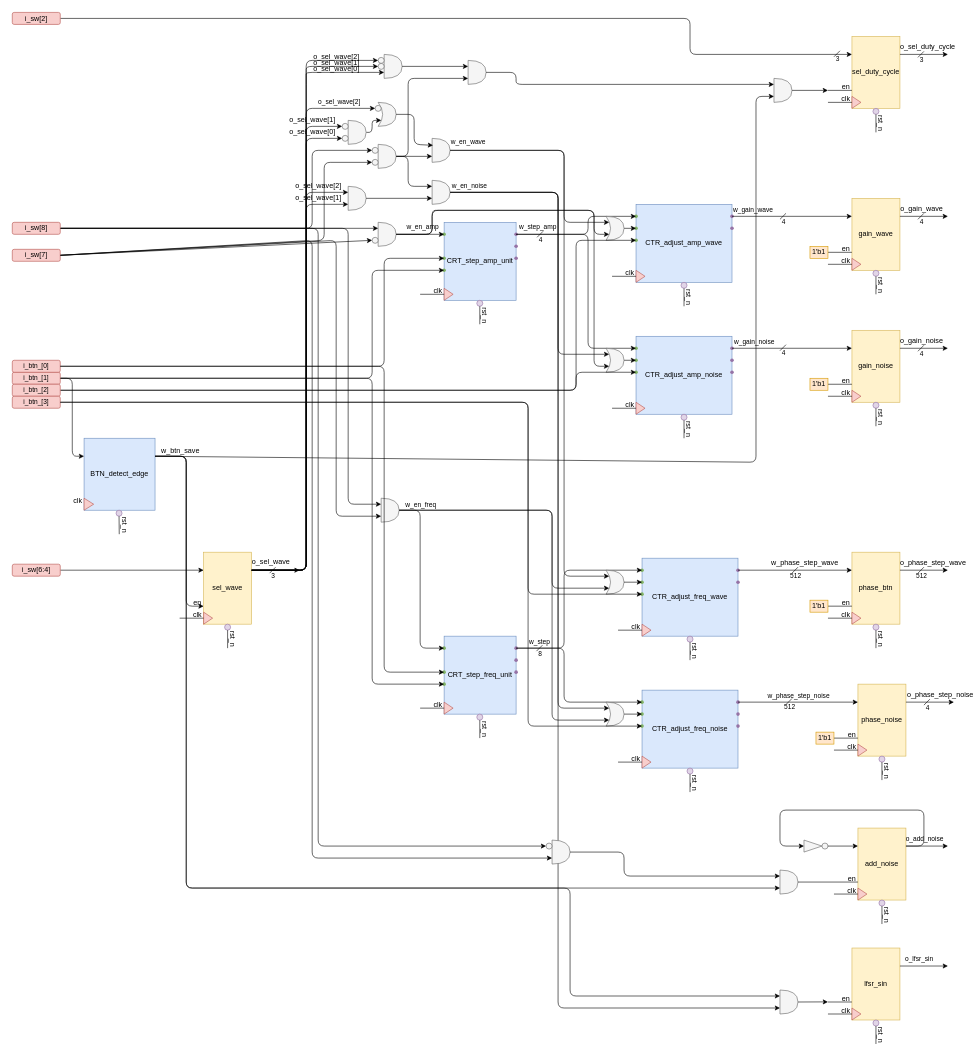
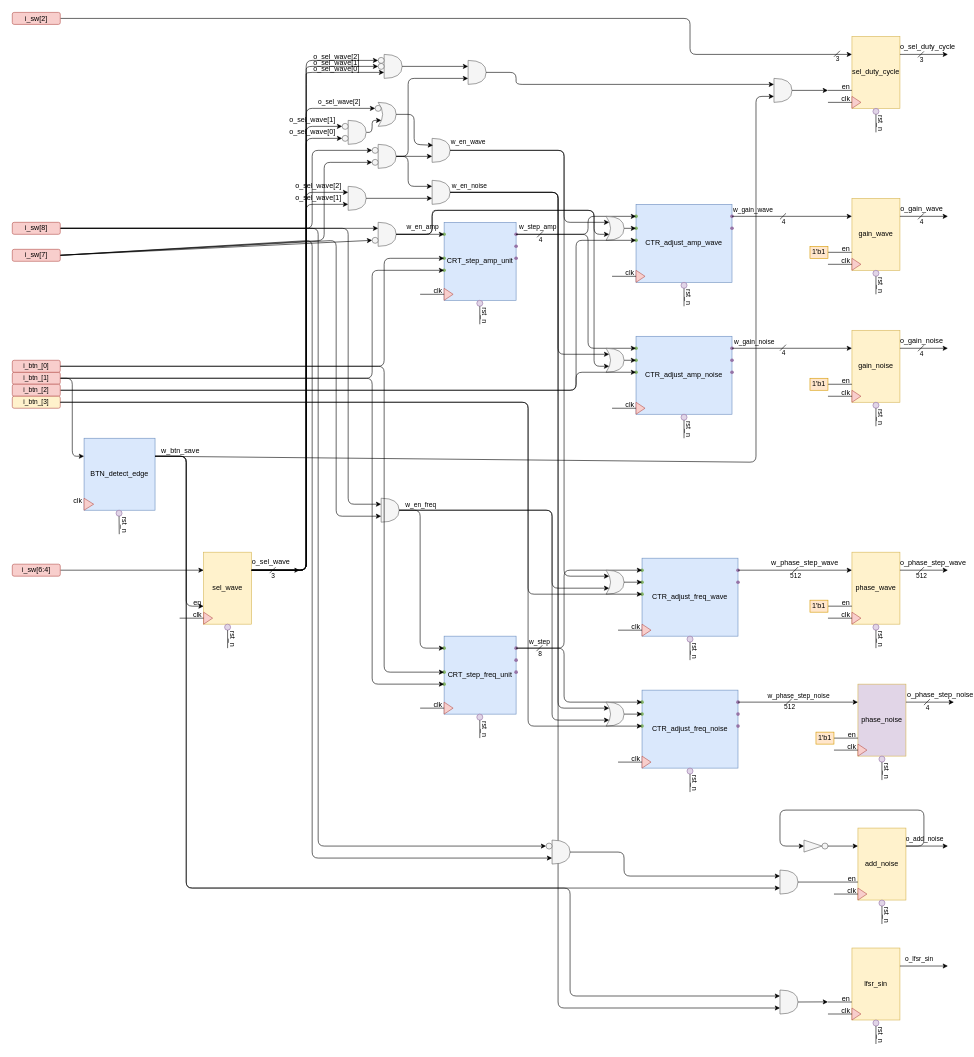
node "i_btn_[3]": fillcolor #f8cecc -> #fff2cc
node "phase_btn": label "phase_btn" -> "phase_wave"
node "phase_noise": fillcolor #fff2cc -> #e1d5e7
